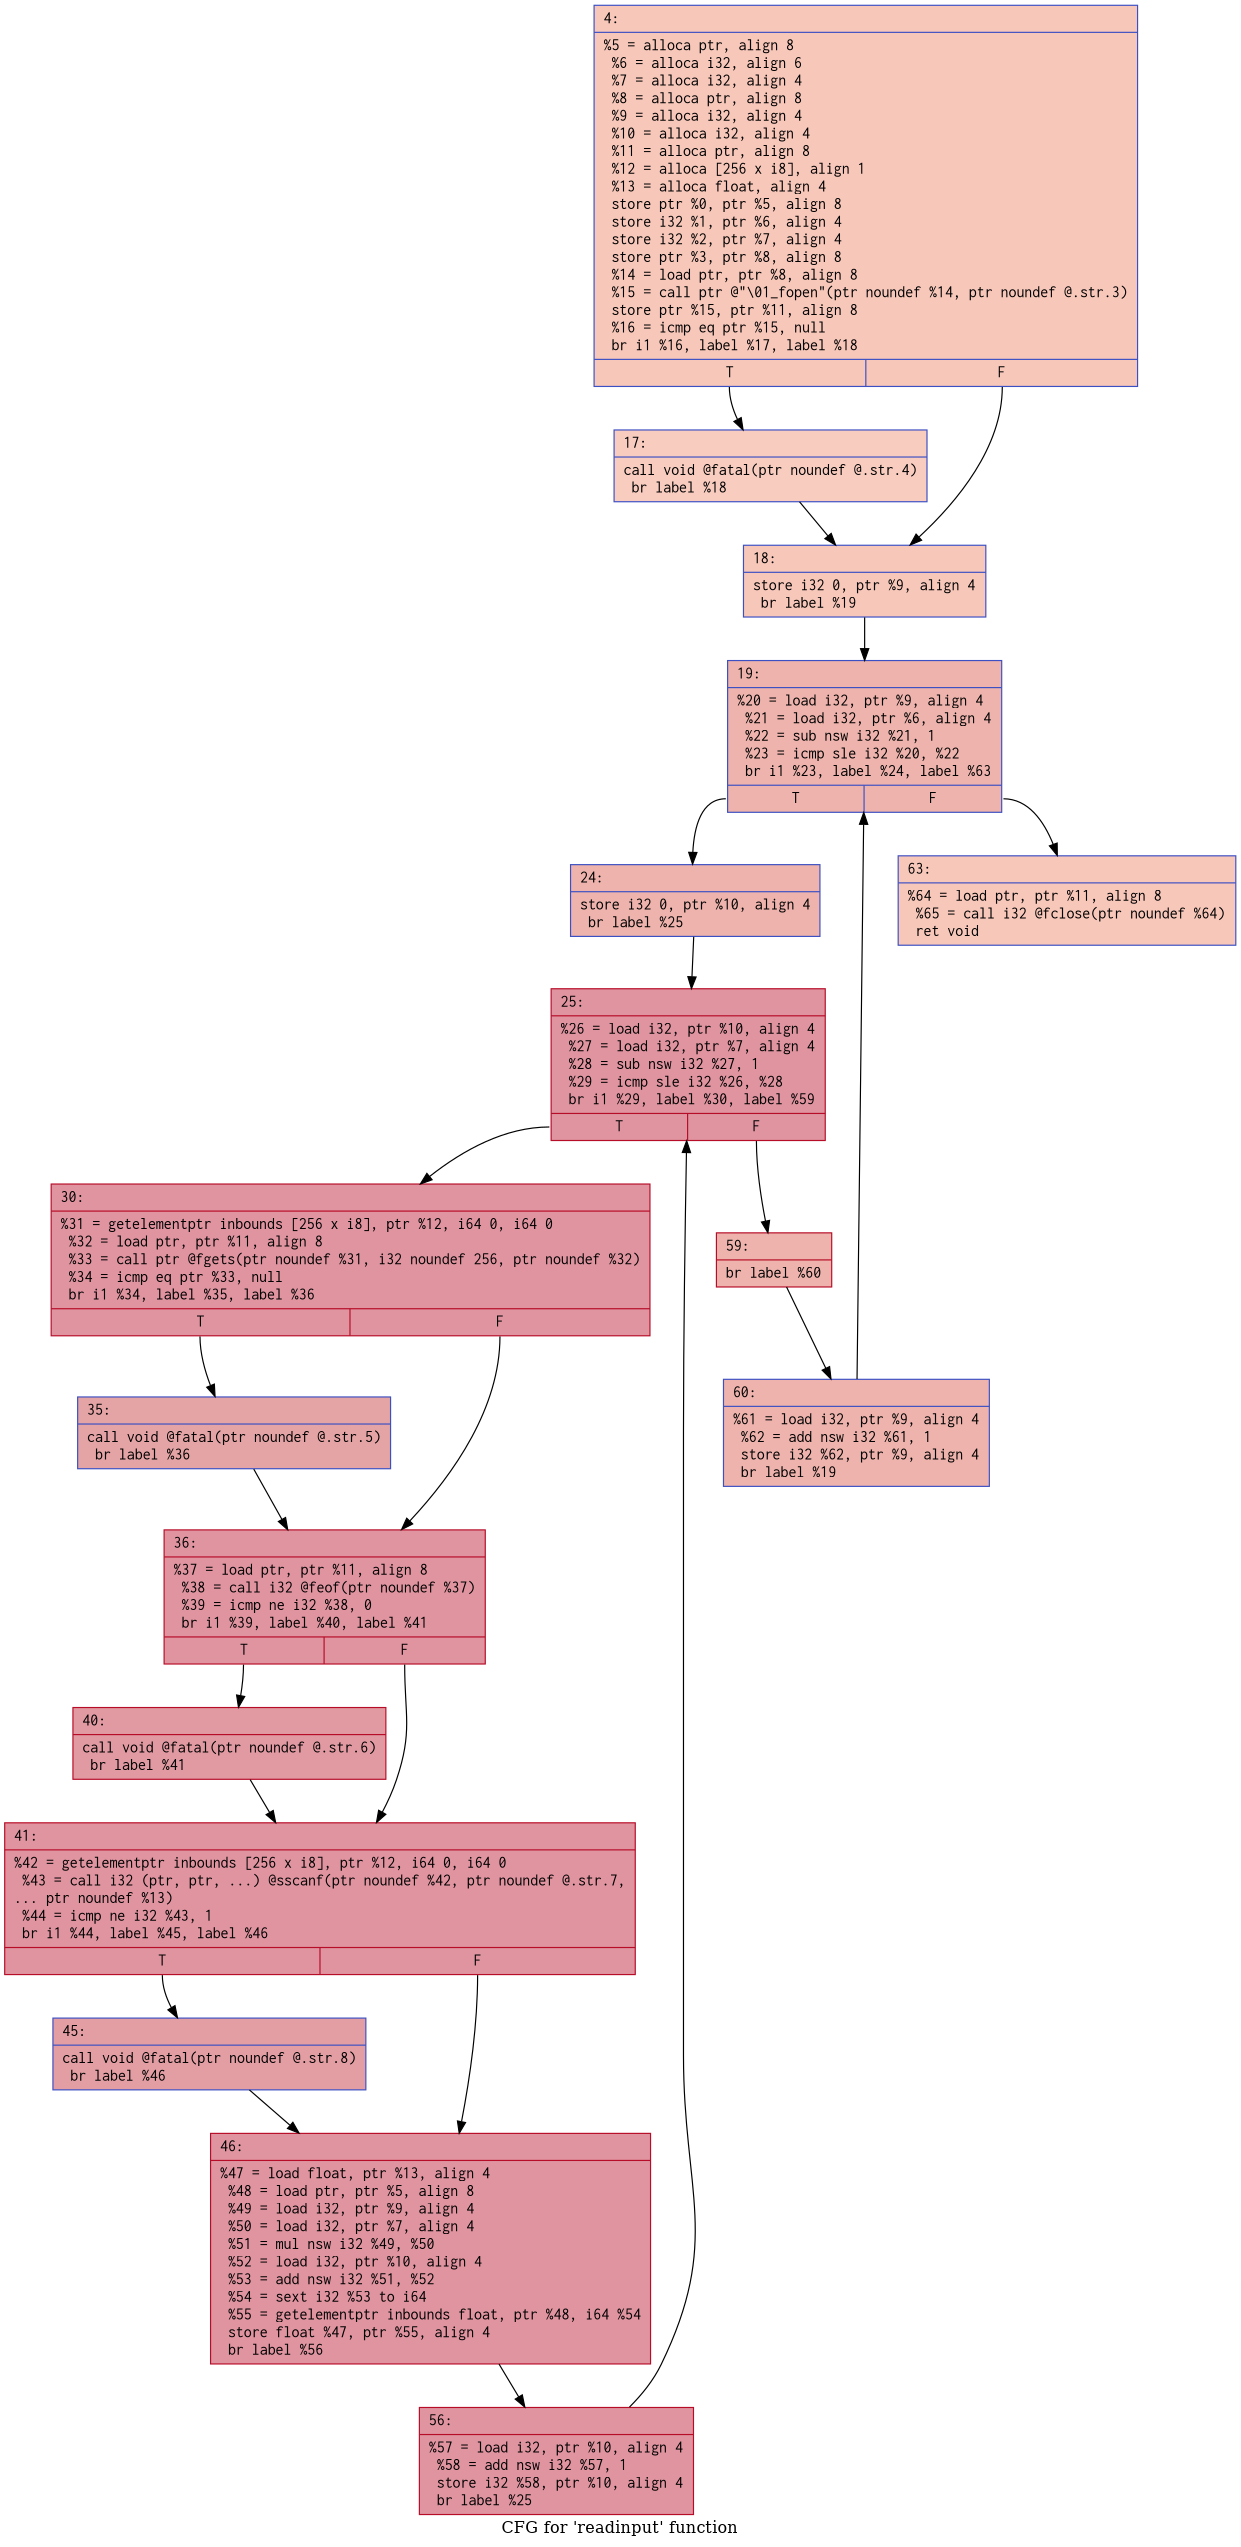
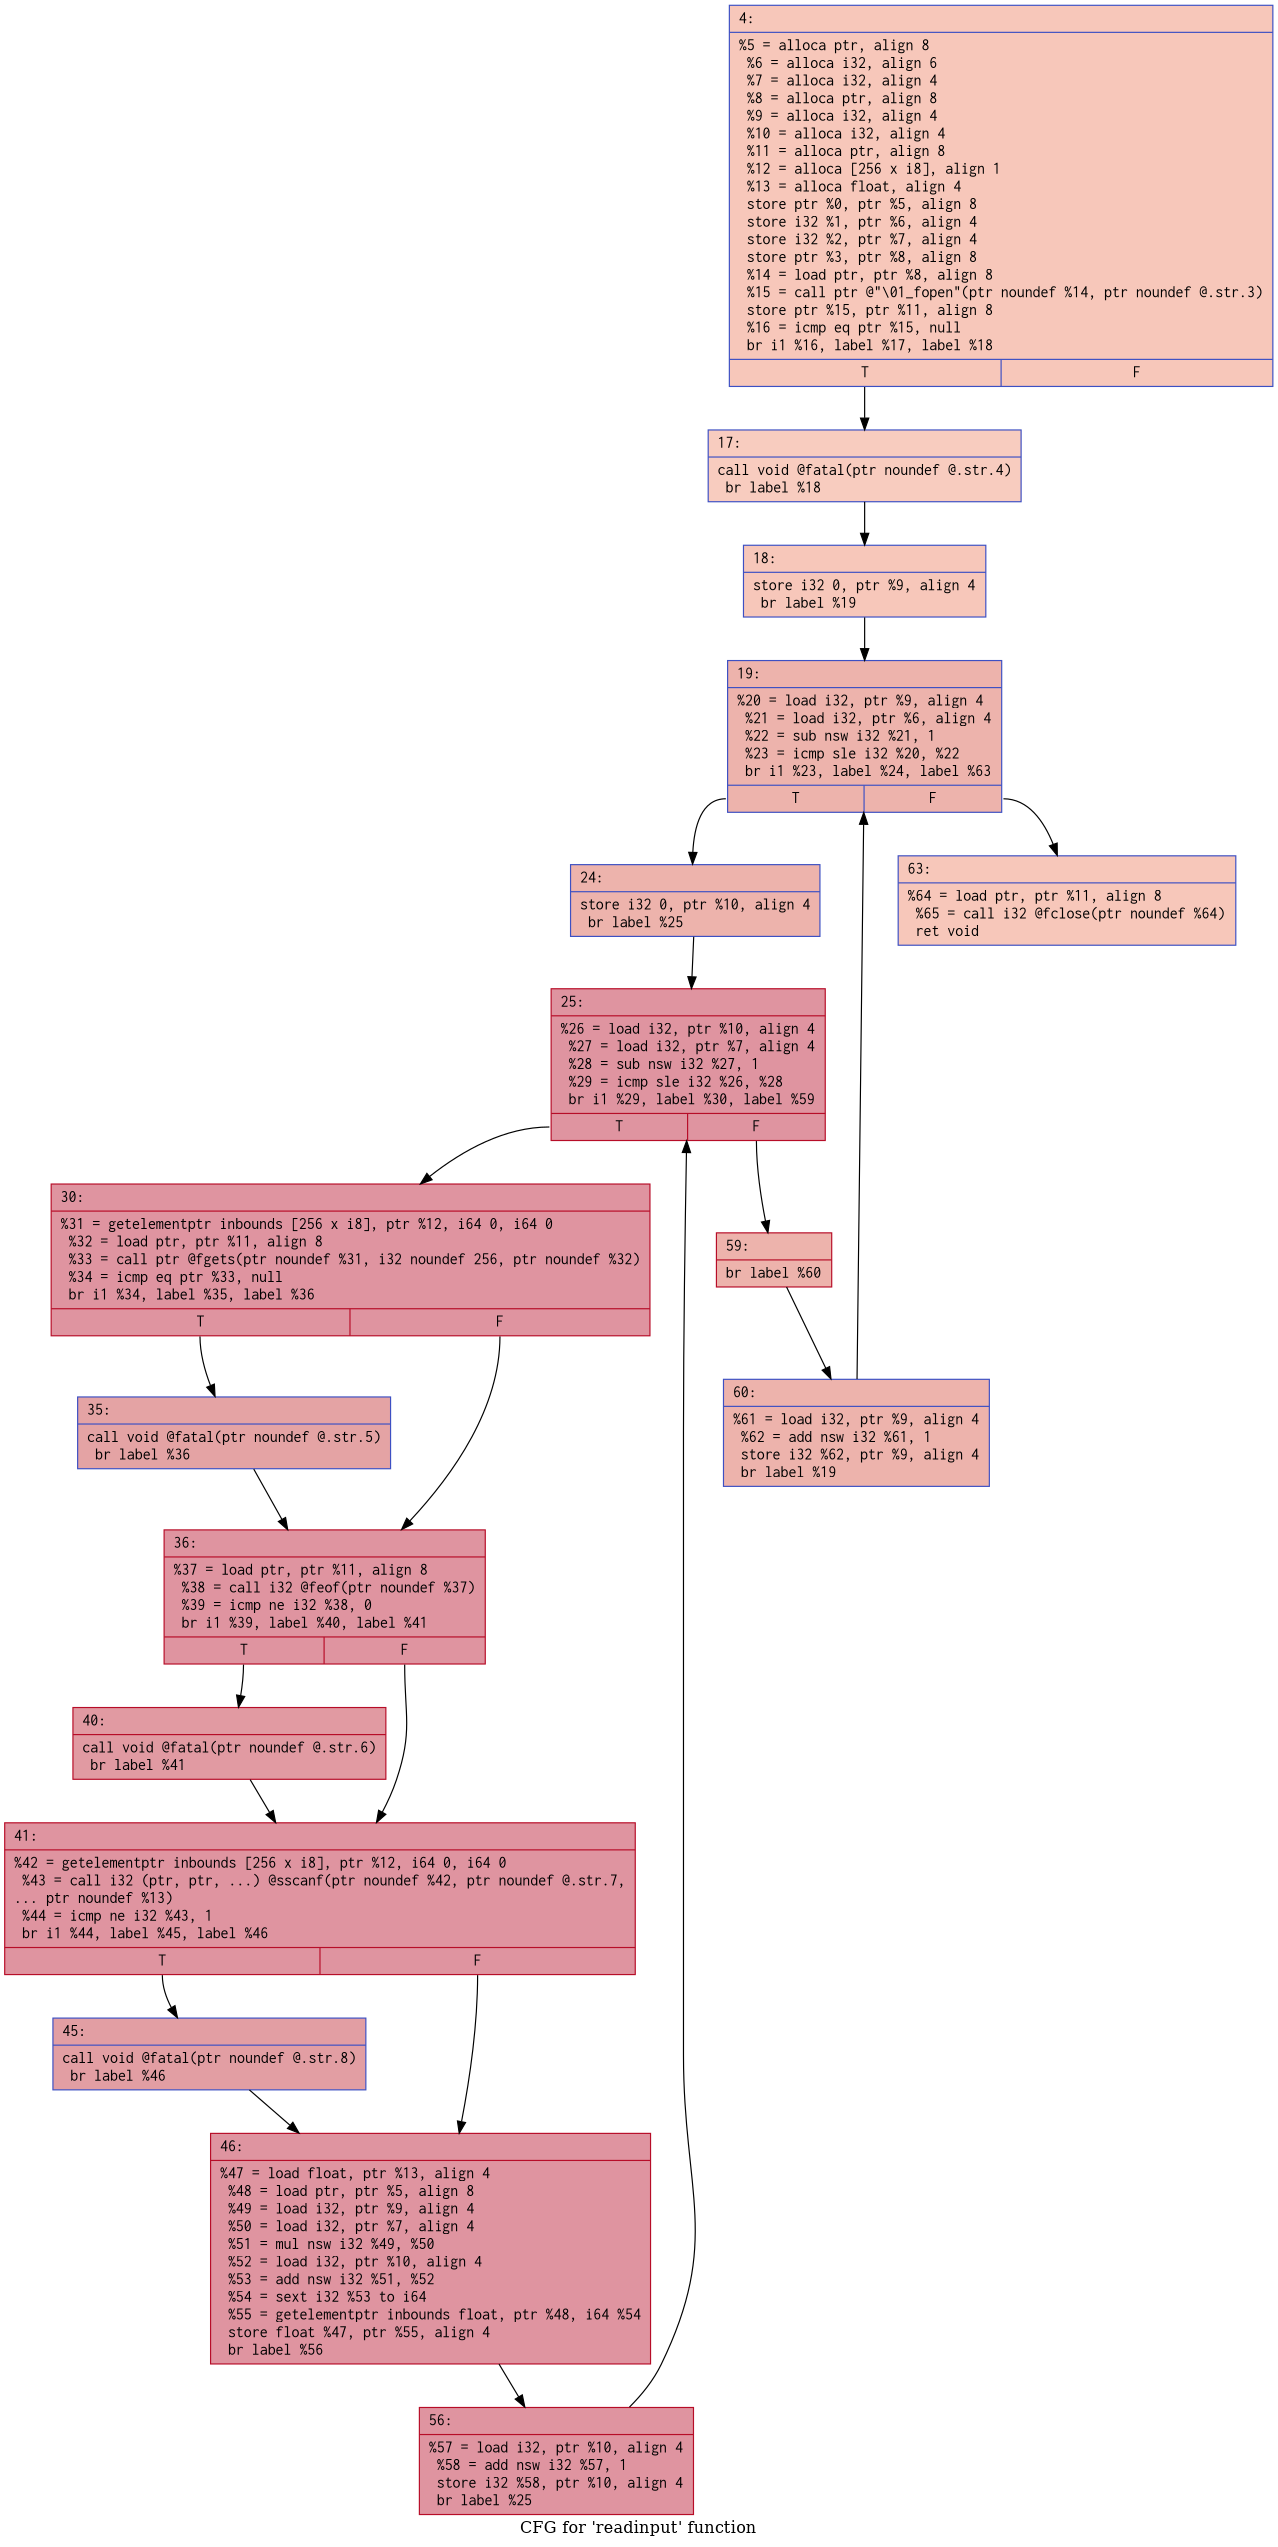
edge "4:" -> "18:": removed
